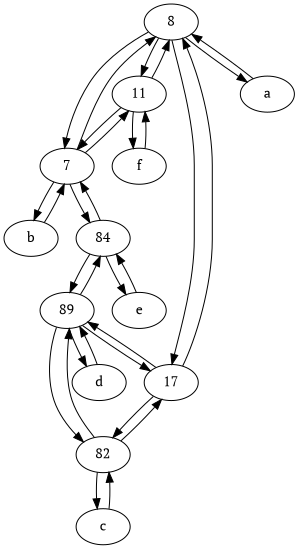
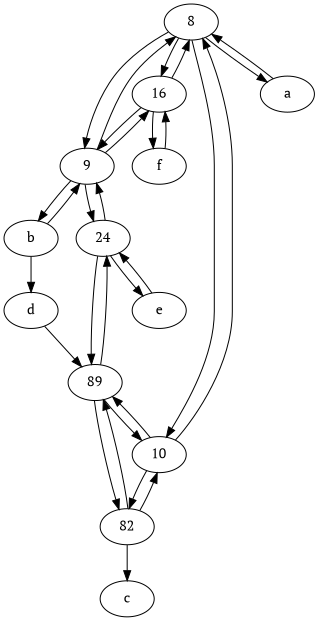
node "11": label "11" -> "16"
node "7": label "7" -> "9"
node "84": label "84" -> "24"
edge "89" -> "d": now "b" -> "d"
node "17": label "17" -> "10"
edge "c" -> "82": removed
